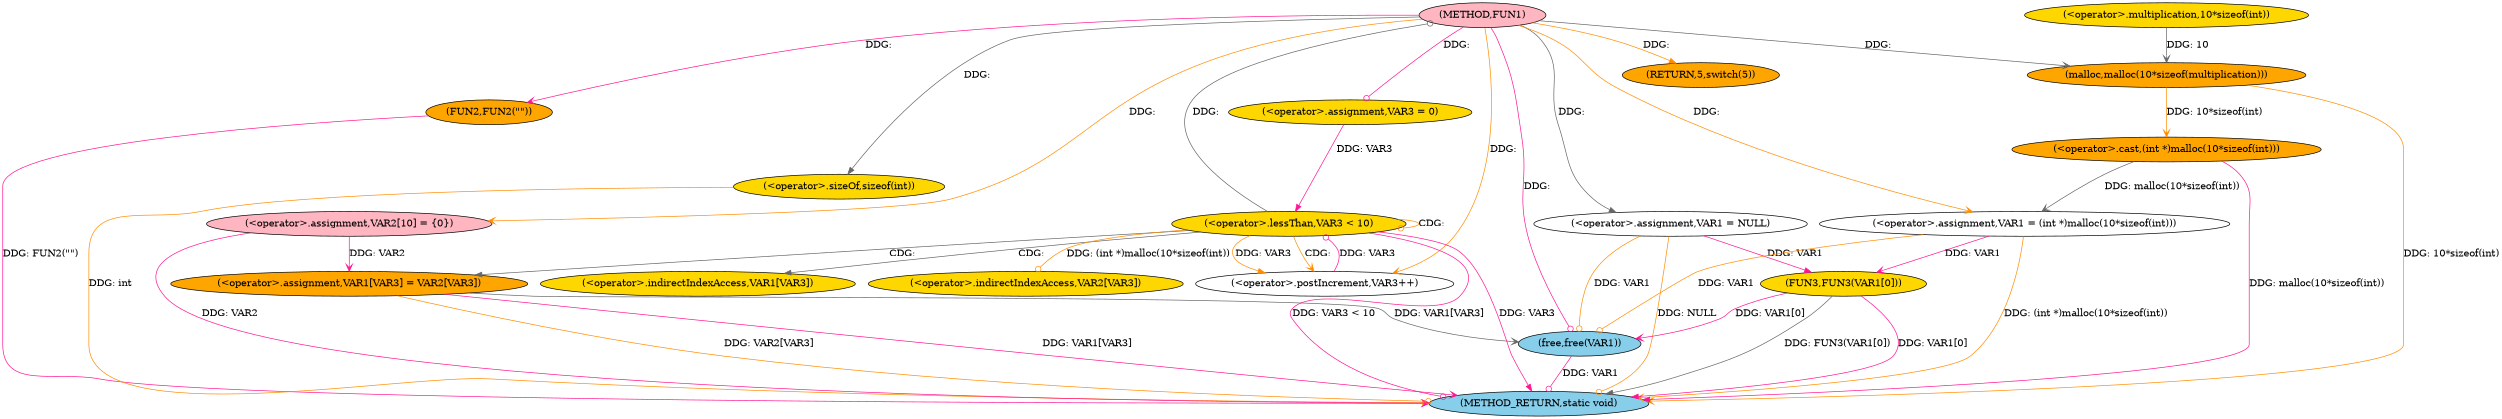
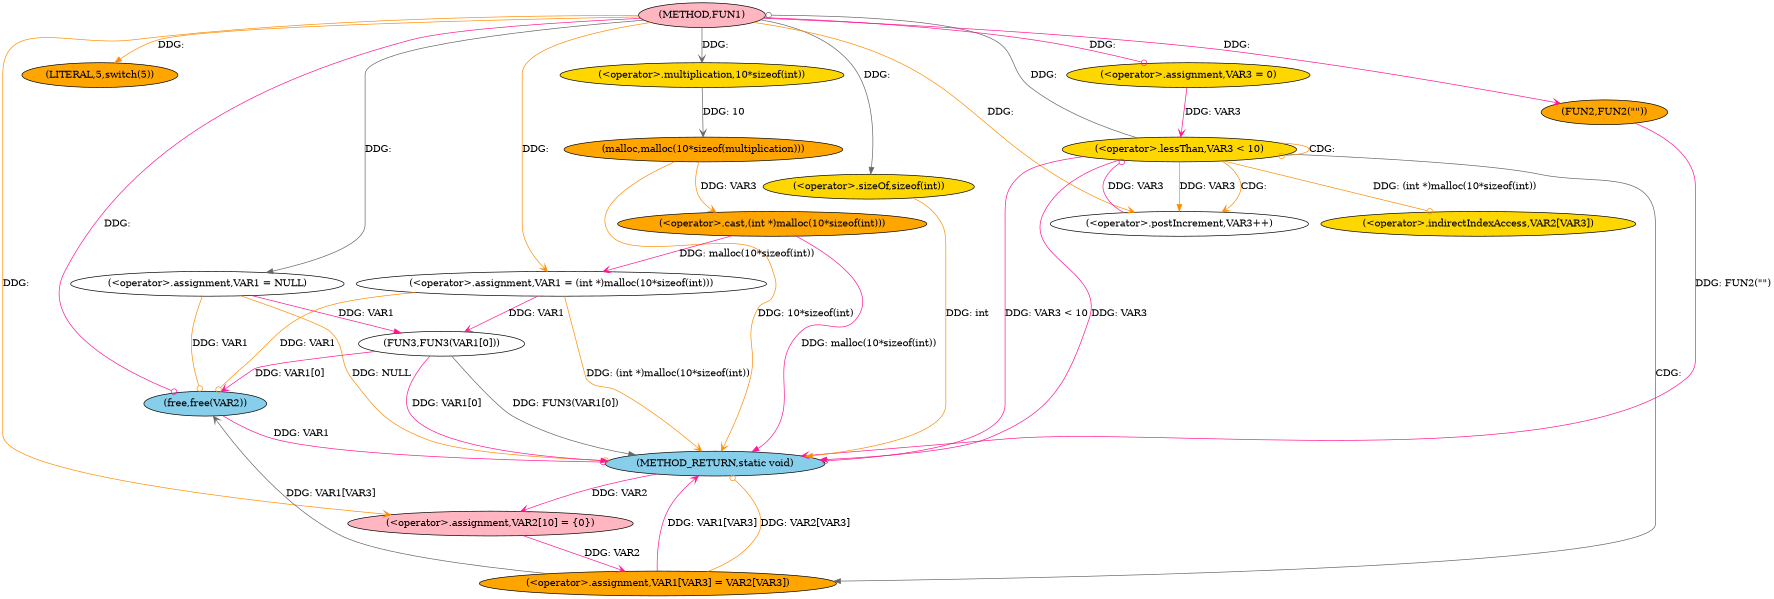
edge "(METHOD,FUN1)" -> "(malloc,malloc(10*sizeof(multiplication)))": now "(METHOD,FUN1)" -> "(<operator>.multiplication,10*sizeof(int))"
node "(RETURN,5,switch(5))": label "(RETURN,5,switch(5))" -> "(LITERAL,5,switch(5))"
edge "(malloc,malloc(10*sizeof(multiplication)))" -> "(<operator>.cast,(int *)malloc(10*sizeof(int)))": label "DDG: 10*sizeof(int)" -> "DDG: VAR3"
edge "(<operator>.assignment,VAR3 = 0)" -> "(<operator>.lessThan,VAR3 < 10)": arrowhead normal -> vee
edge "(<operator>.cast,(int *)malloc(10*sizeof(int)))" -> "(<operator>.assignment,VAR1 = (int *)malloc(10*sizeof(int)))": color gray40 -> deeppink
node "(<operator>.indirectIndexAccess,VAR1[VAR3])": removed
node "(FUN3,FUN3(VAR1[0]))": fillcolor gold -> white
node "(free,free(VAR1))": label "(free,free(VAR1))" -> "(free,free(VAR2))"
edge "(<operator>.assignment,VAR2[10] = {0})" -> "(METHOD_RETURN,static void)": reversed
